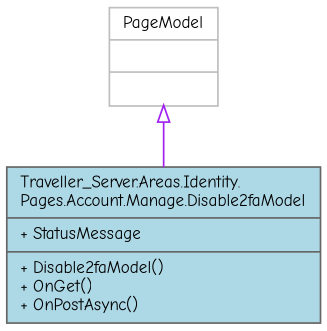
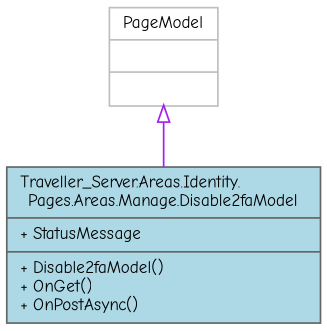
node "Traveller_Server.Areas.Identity.": text "Pages.Account.Manage.Disable2faModel" -> "Pages.Areas.Manage.Disable2faModel"
